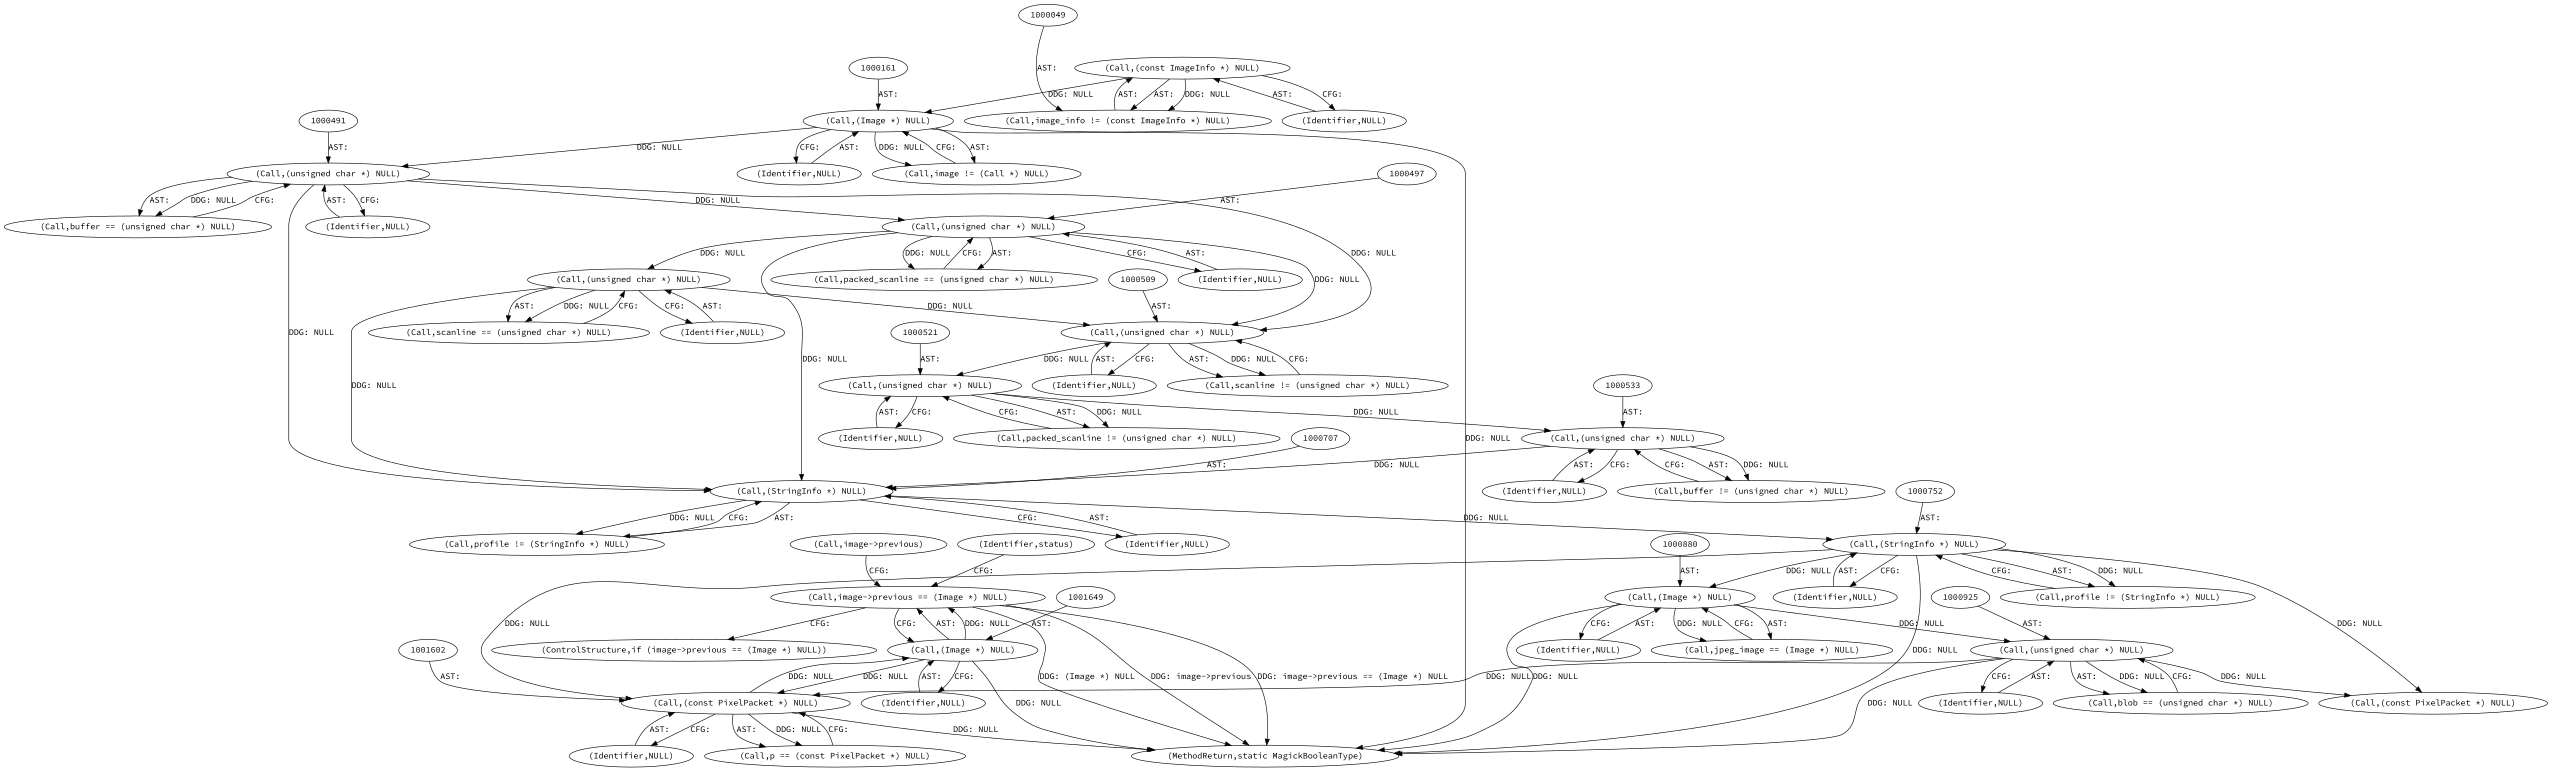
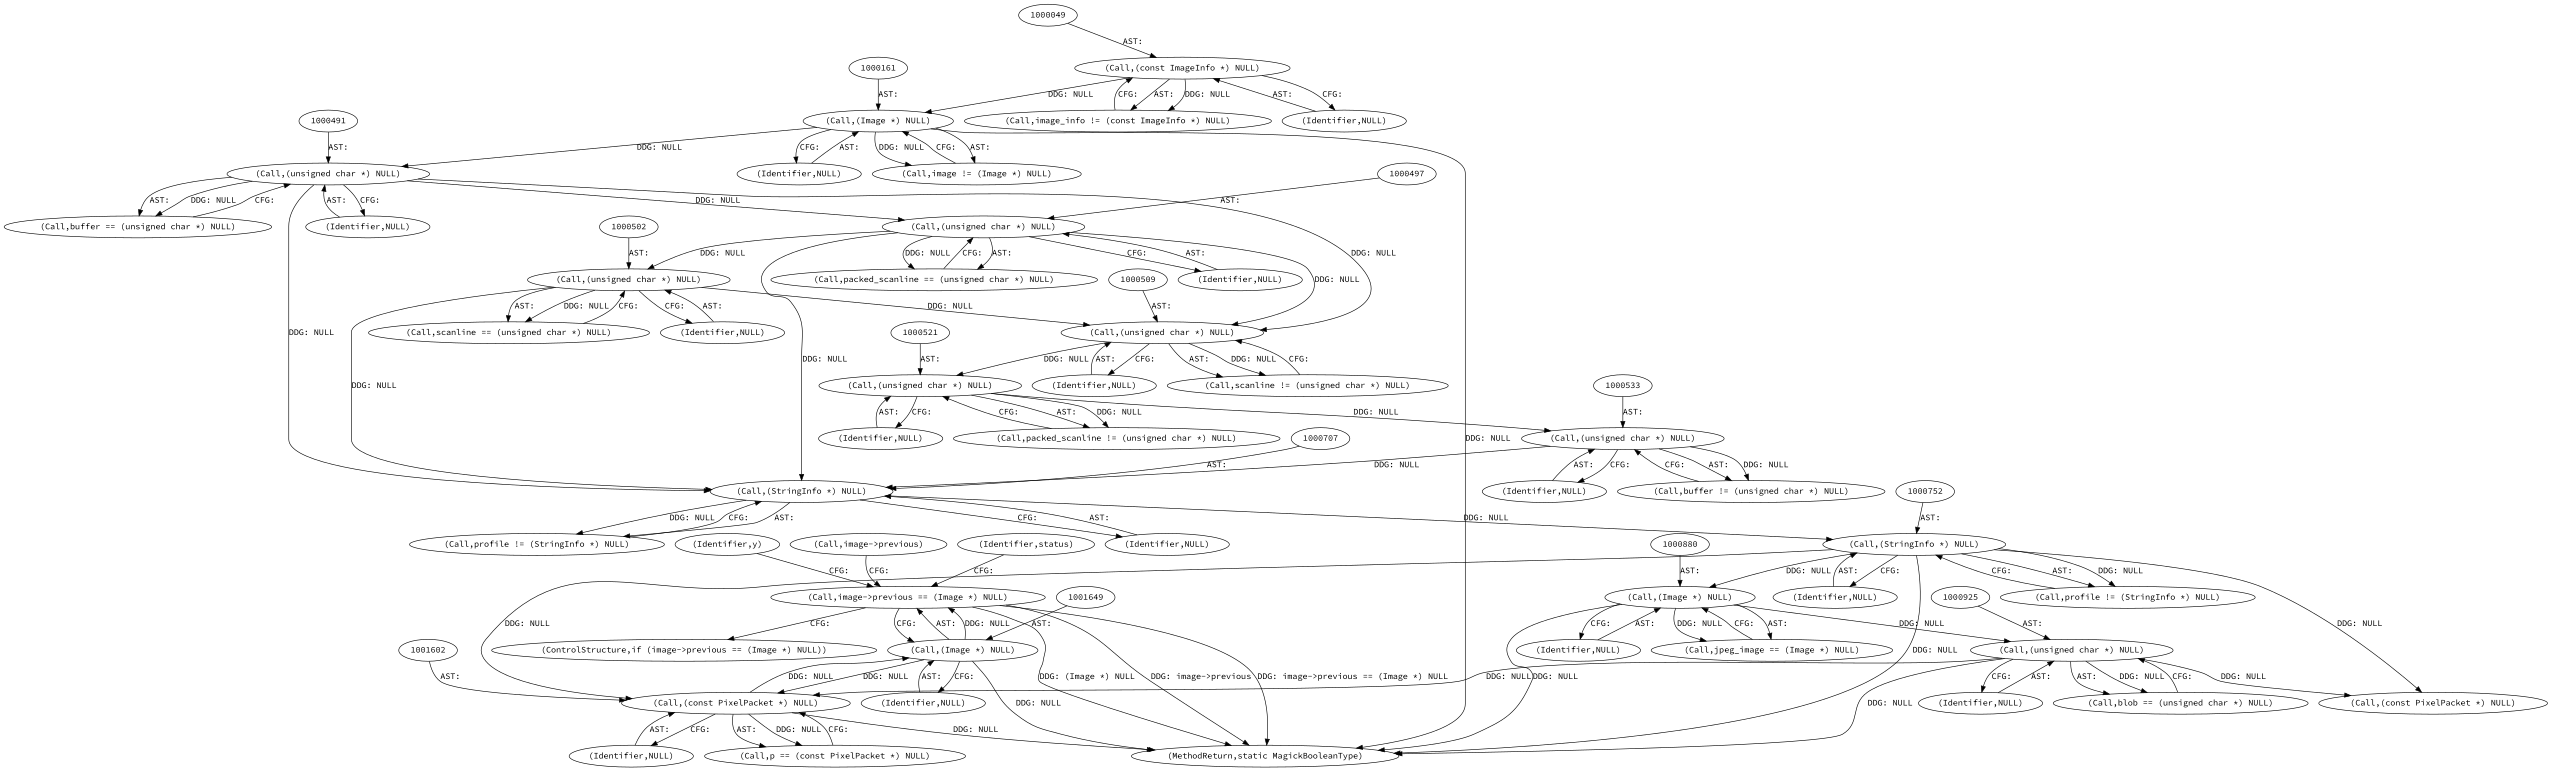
edge "1000049" -> "(Call,image_info != (const ImageInfo *) NULL)": now "1000049" -> "(Call,(const ImageInfo *) NULL)"
edge "(Call,image_info != (const ImageInfo *) NULL)" -> "(Call,(const ImageInfo *) NULL)": label "AST: " -> "CFG: "
node "(Call,image != (Call *) NULL)": label "(Call,image != (Call *) NULL)" -> "(Call,image != (Image *) NULL)"
node "1000502": added
node "(Identifier,y)": added
